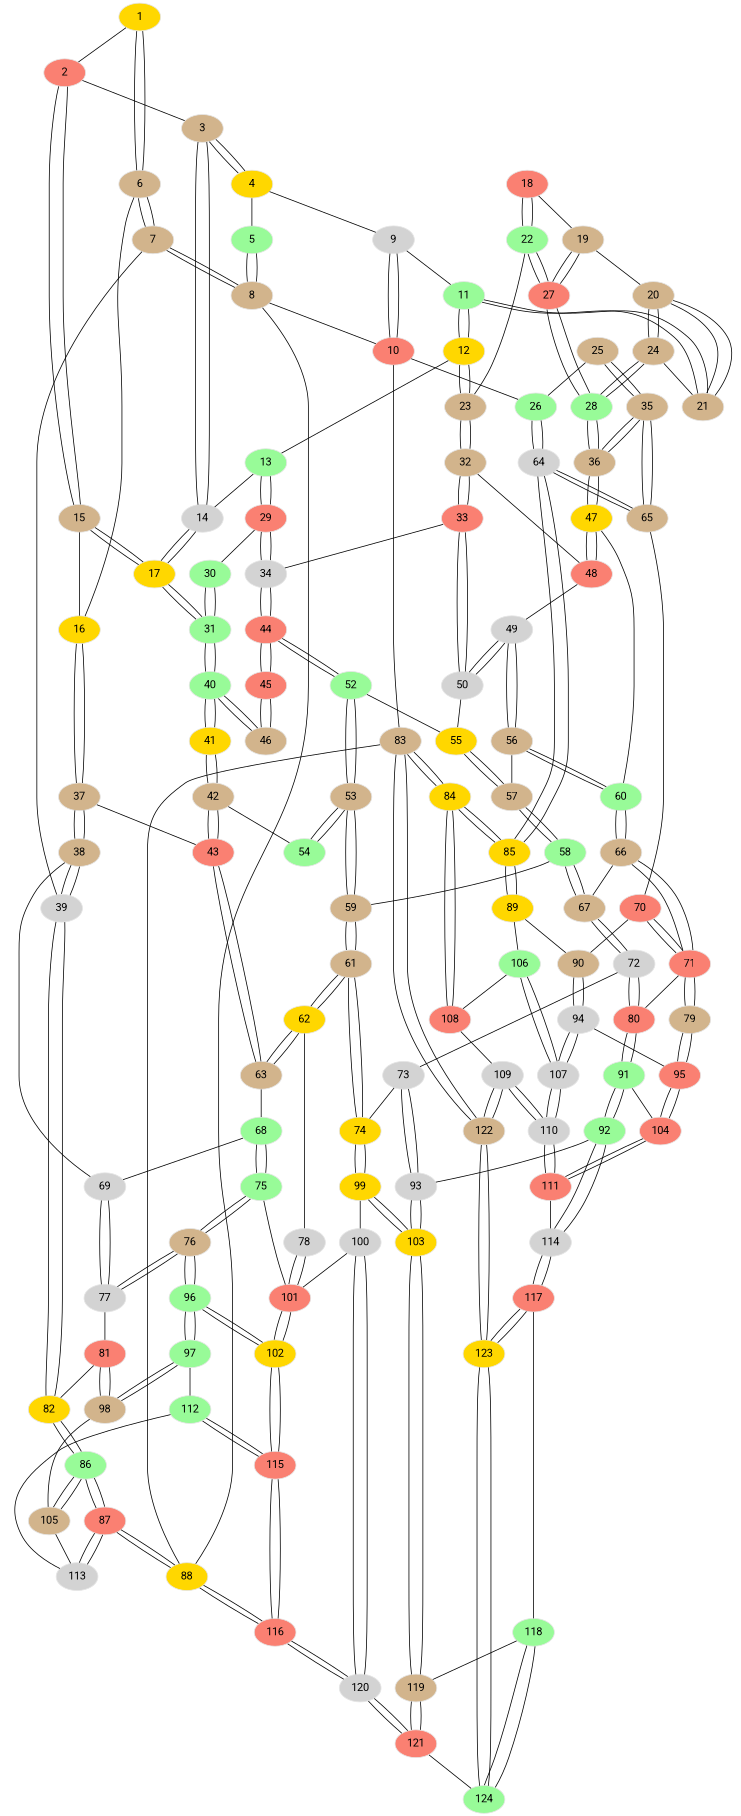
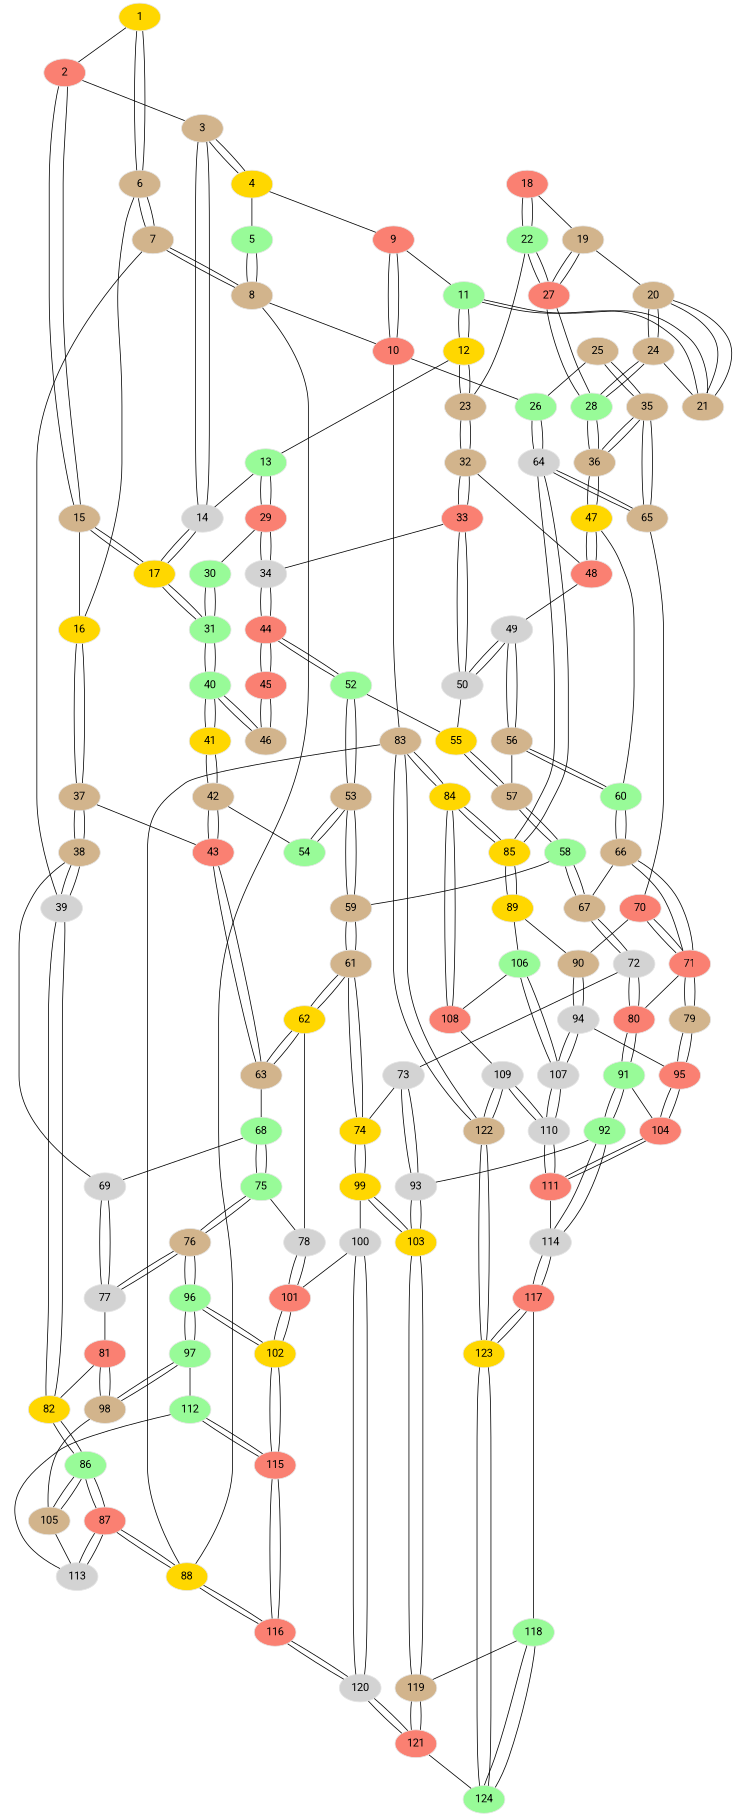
node "9": fillcolor lightgrey -> salmon
edge "75" -- "101": now "75" -- "78"
